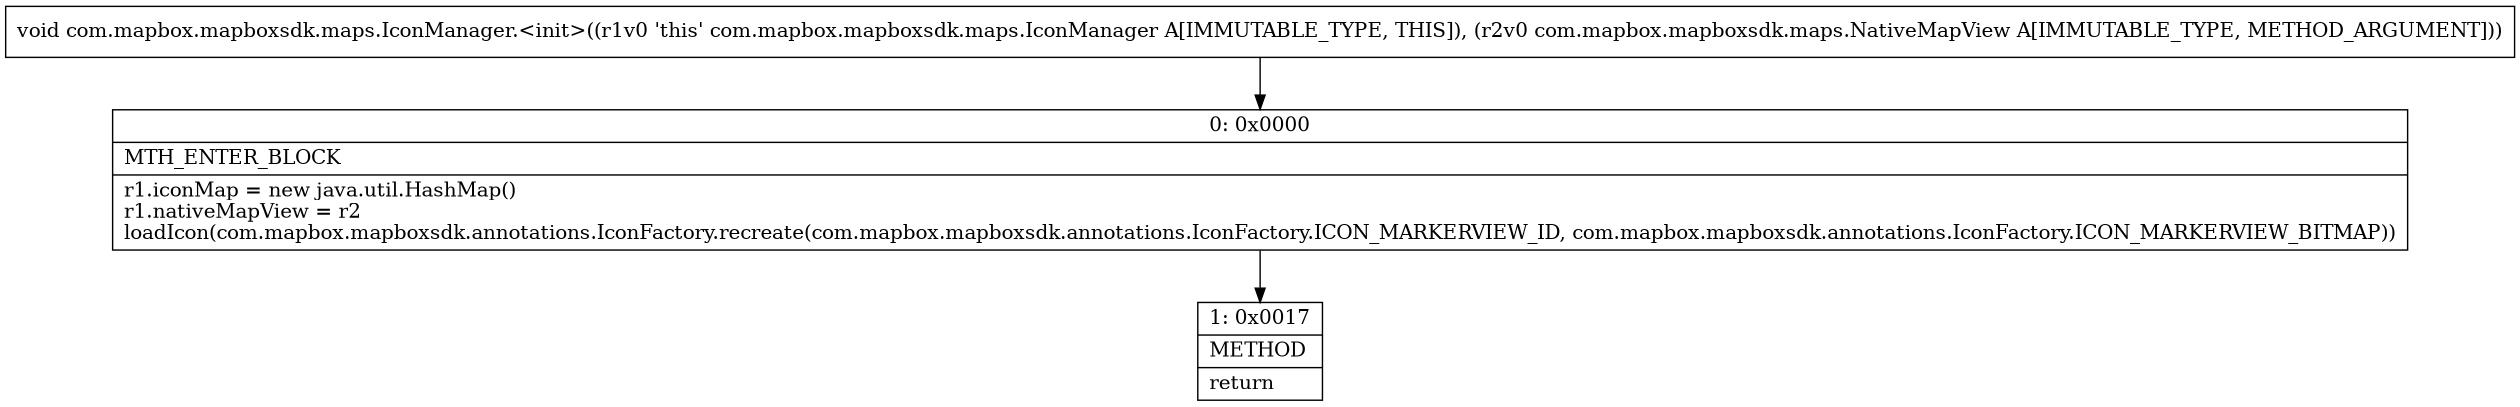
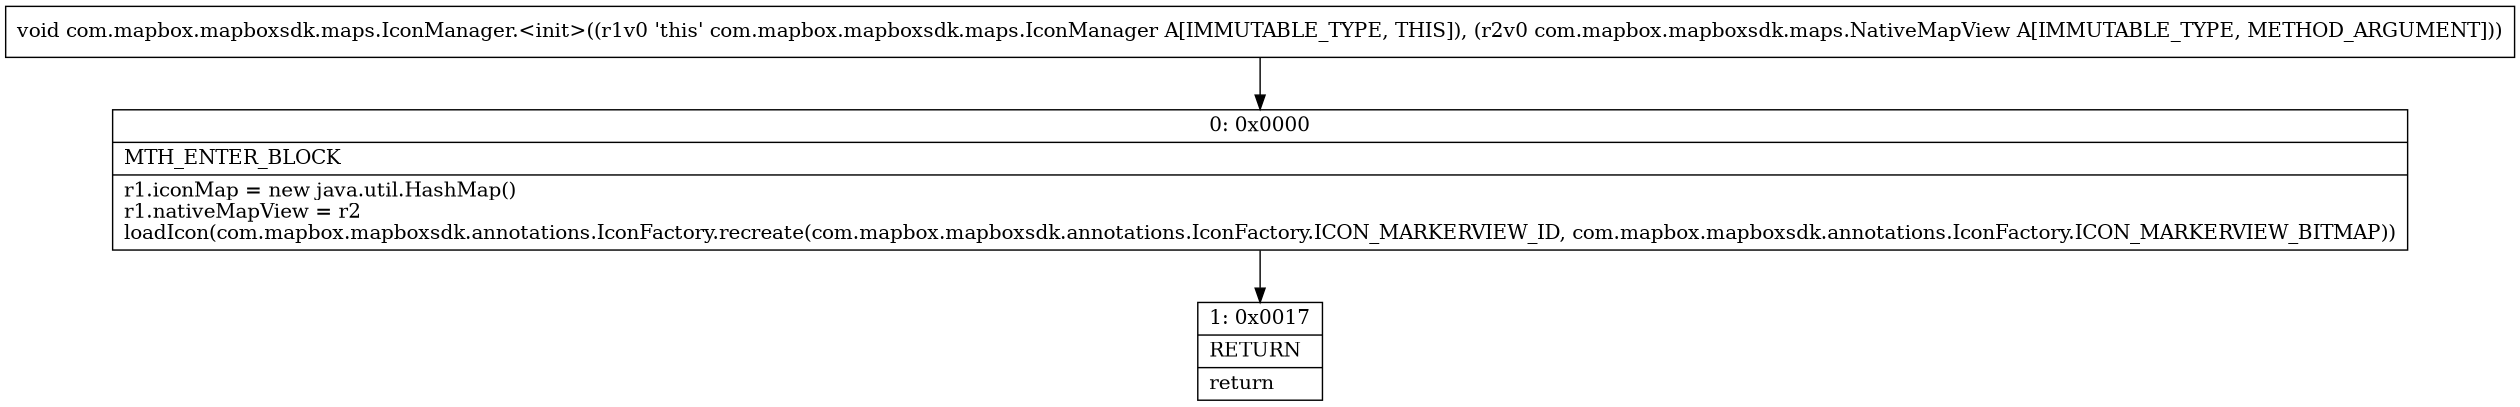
node "1: 0x0017": text "METHOD" -> "RETURN"
